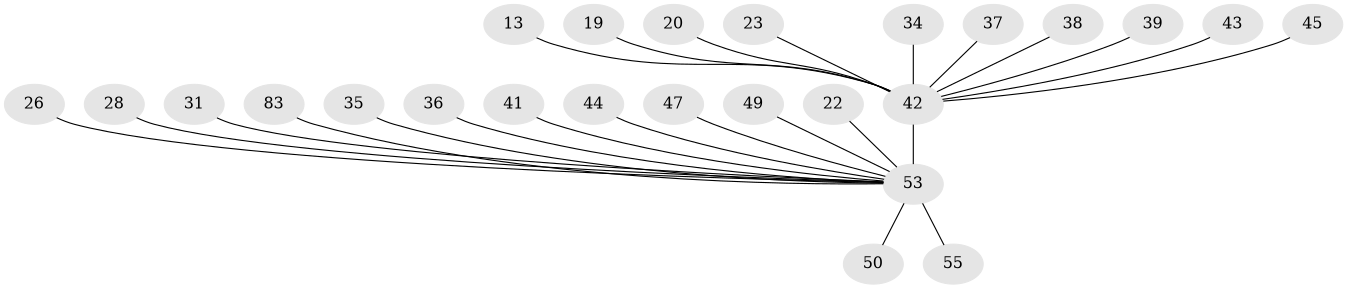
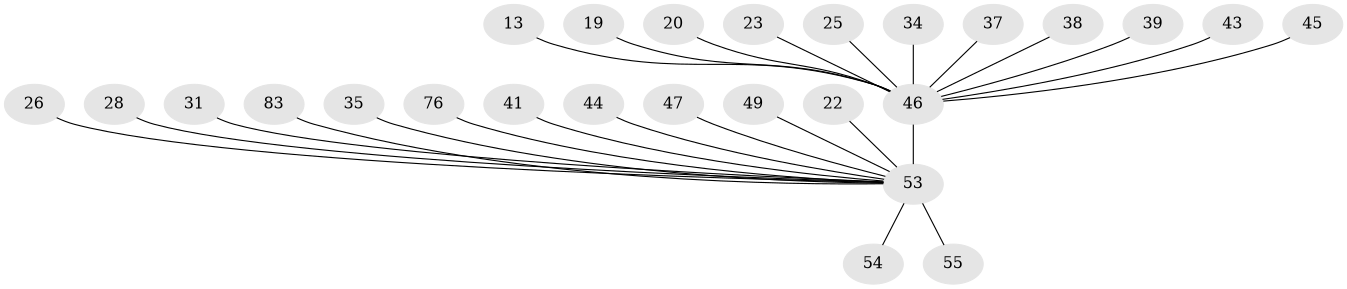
node "25": added
node "36": label "36" -> "76"
node "42": label "42" -> "46"
node "50": label "50" -> "54"
